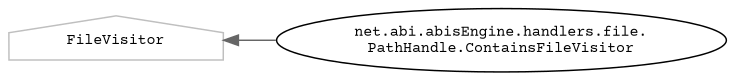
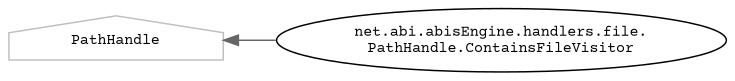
node "FileVisitor": label "FileVisitor" -> "PathHandle"
